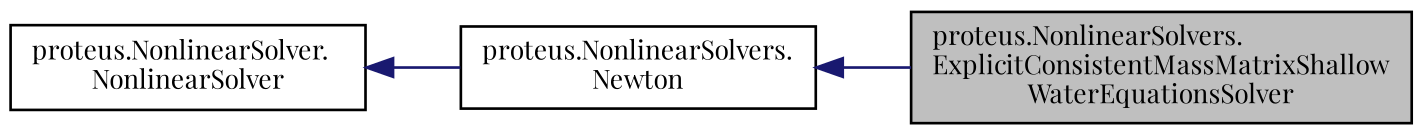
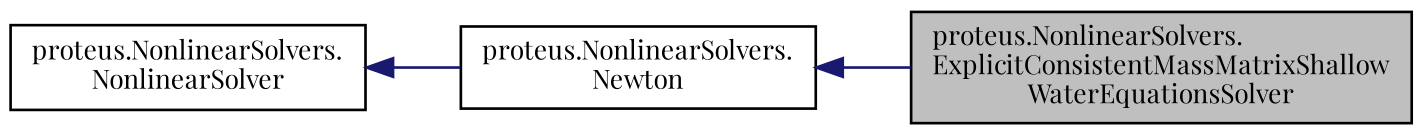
node "proteus.NonlinearSolver. NonlinearSolver": label "proteus.NonlinearSolver. NonlinearSolver" -> "proteus.NonlinearSolvers. NonlinearSolver"
